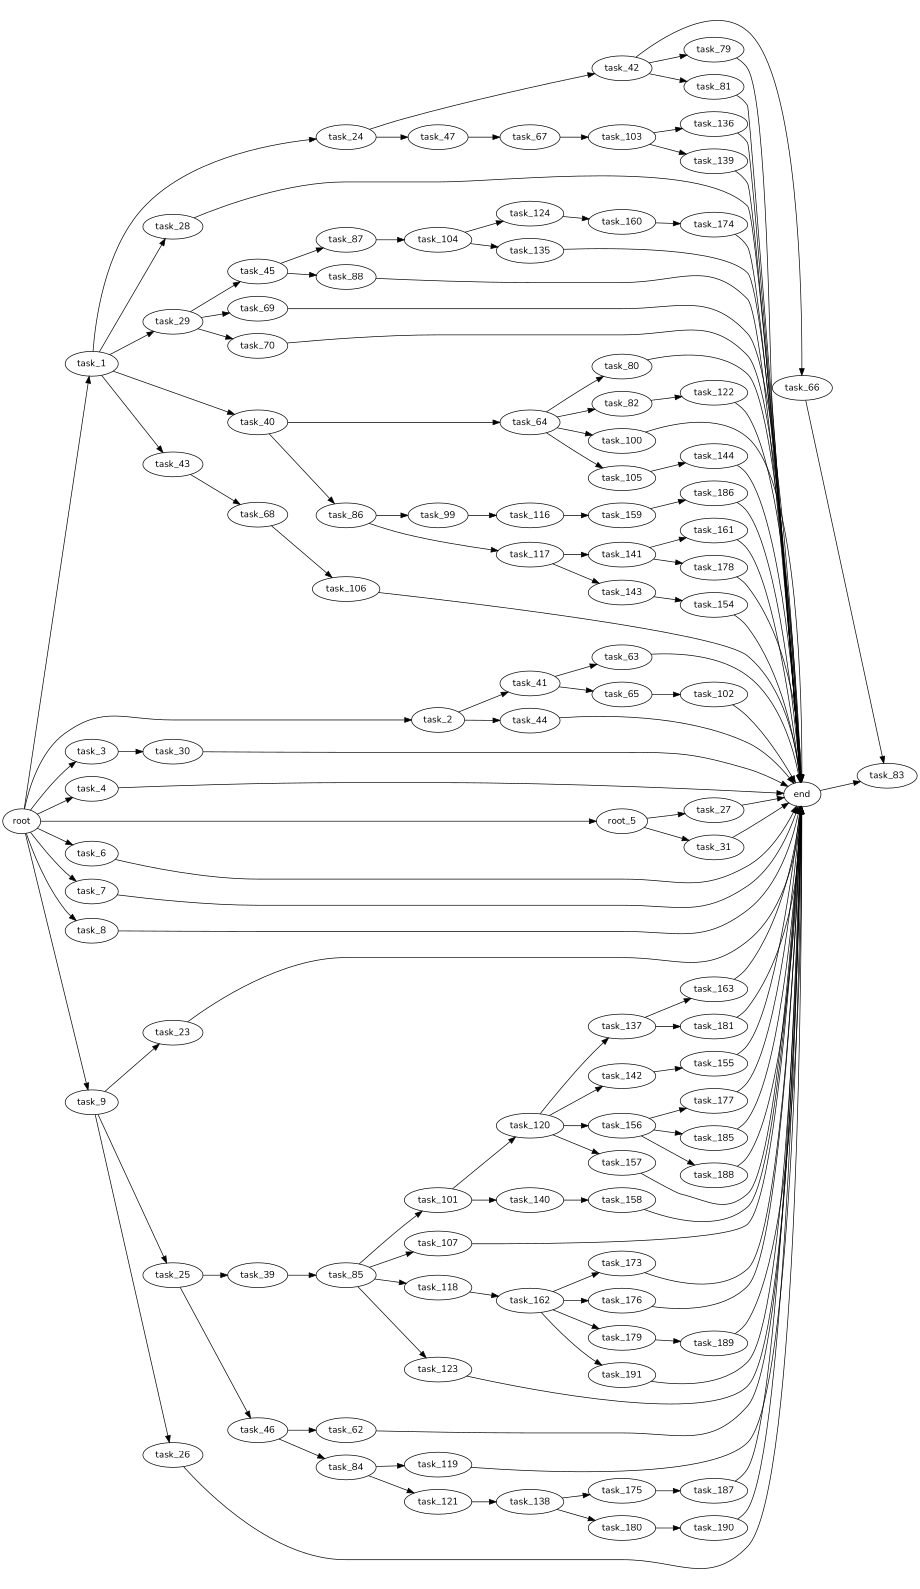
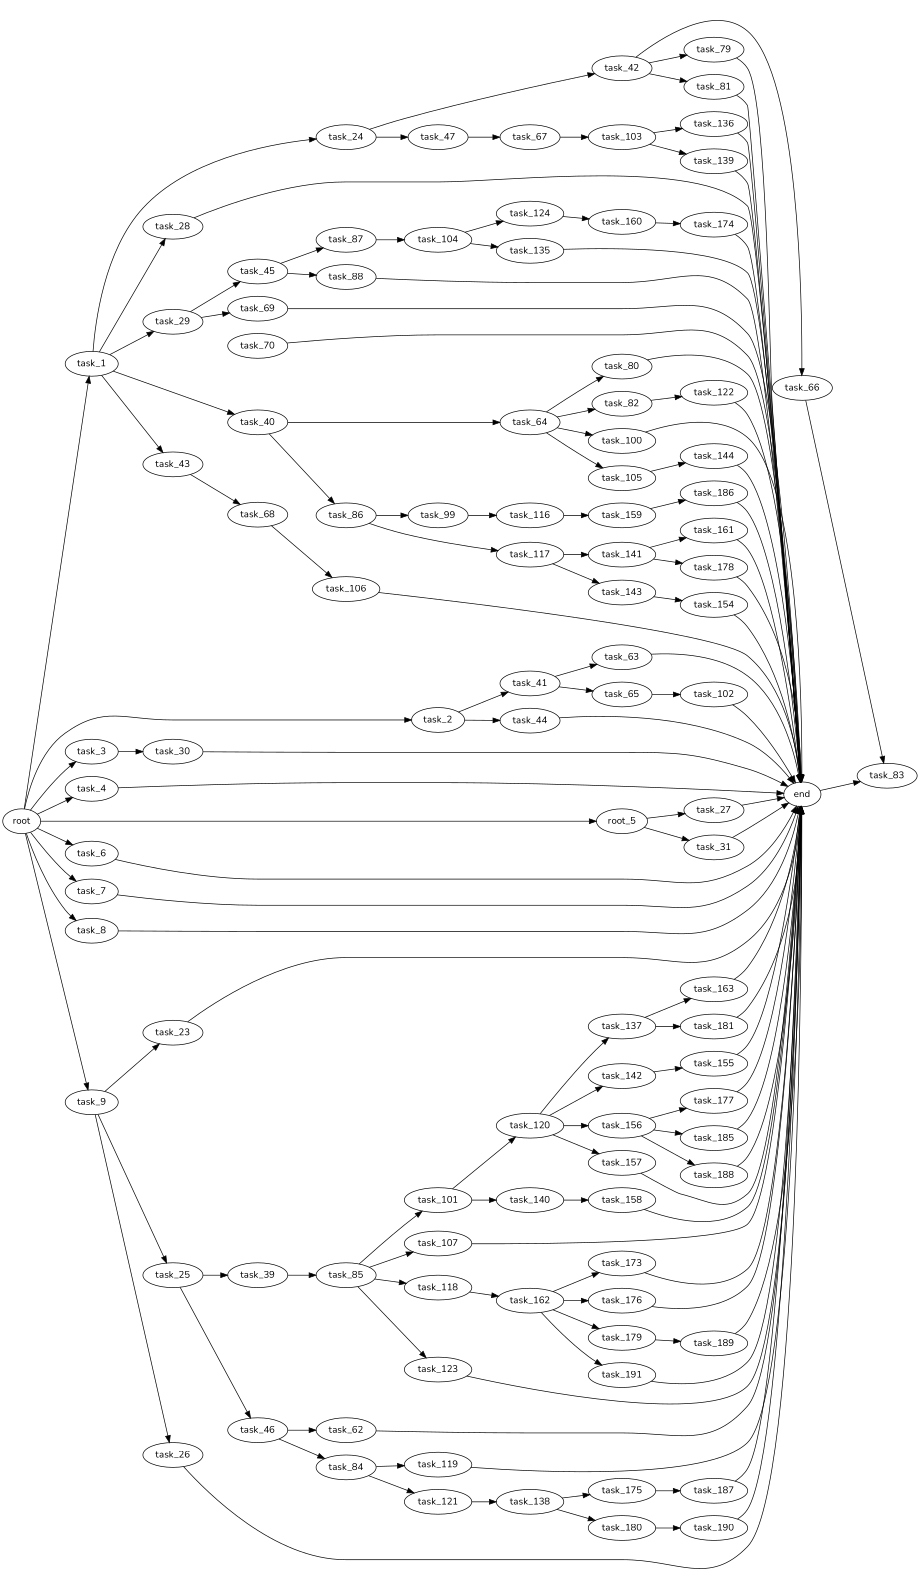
edge "task_29" -> "task_70": removed
